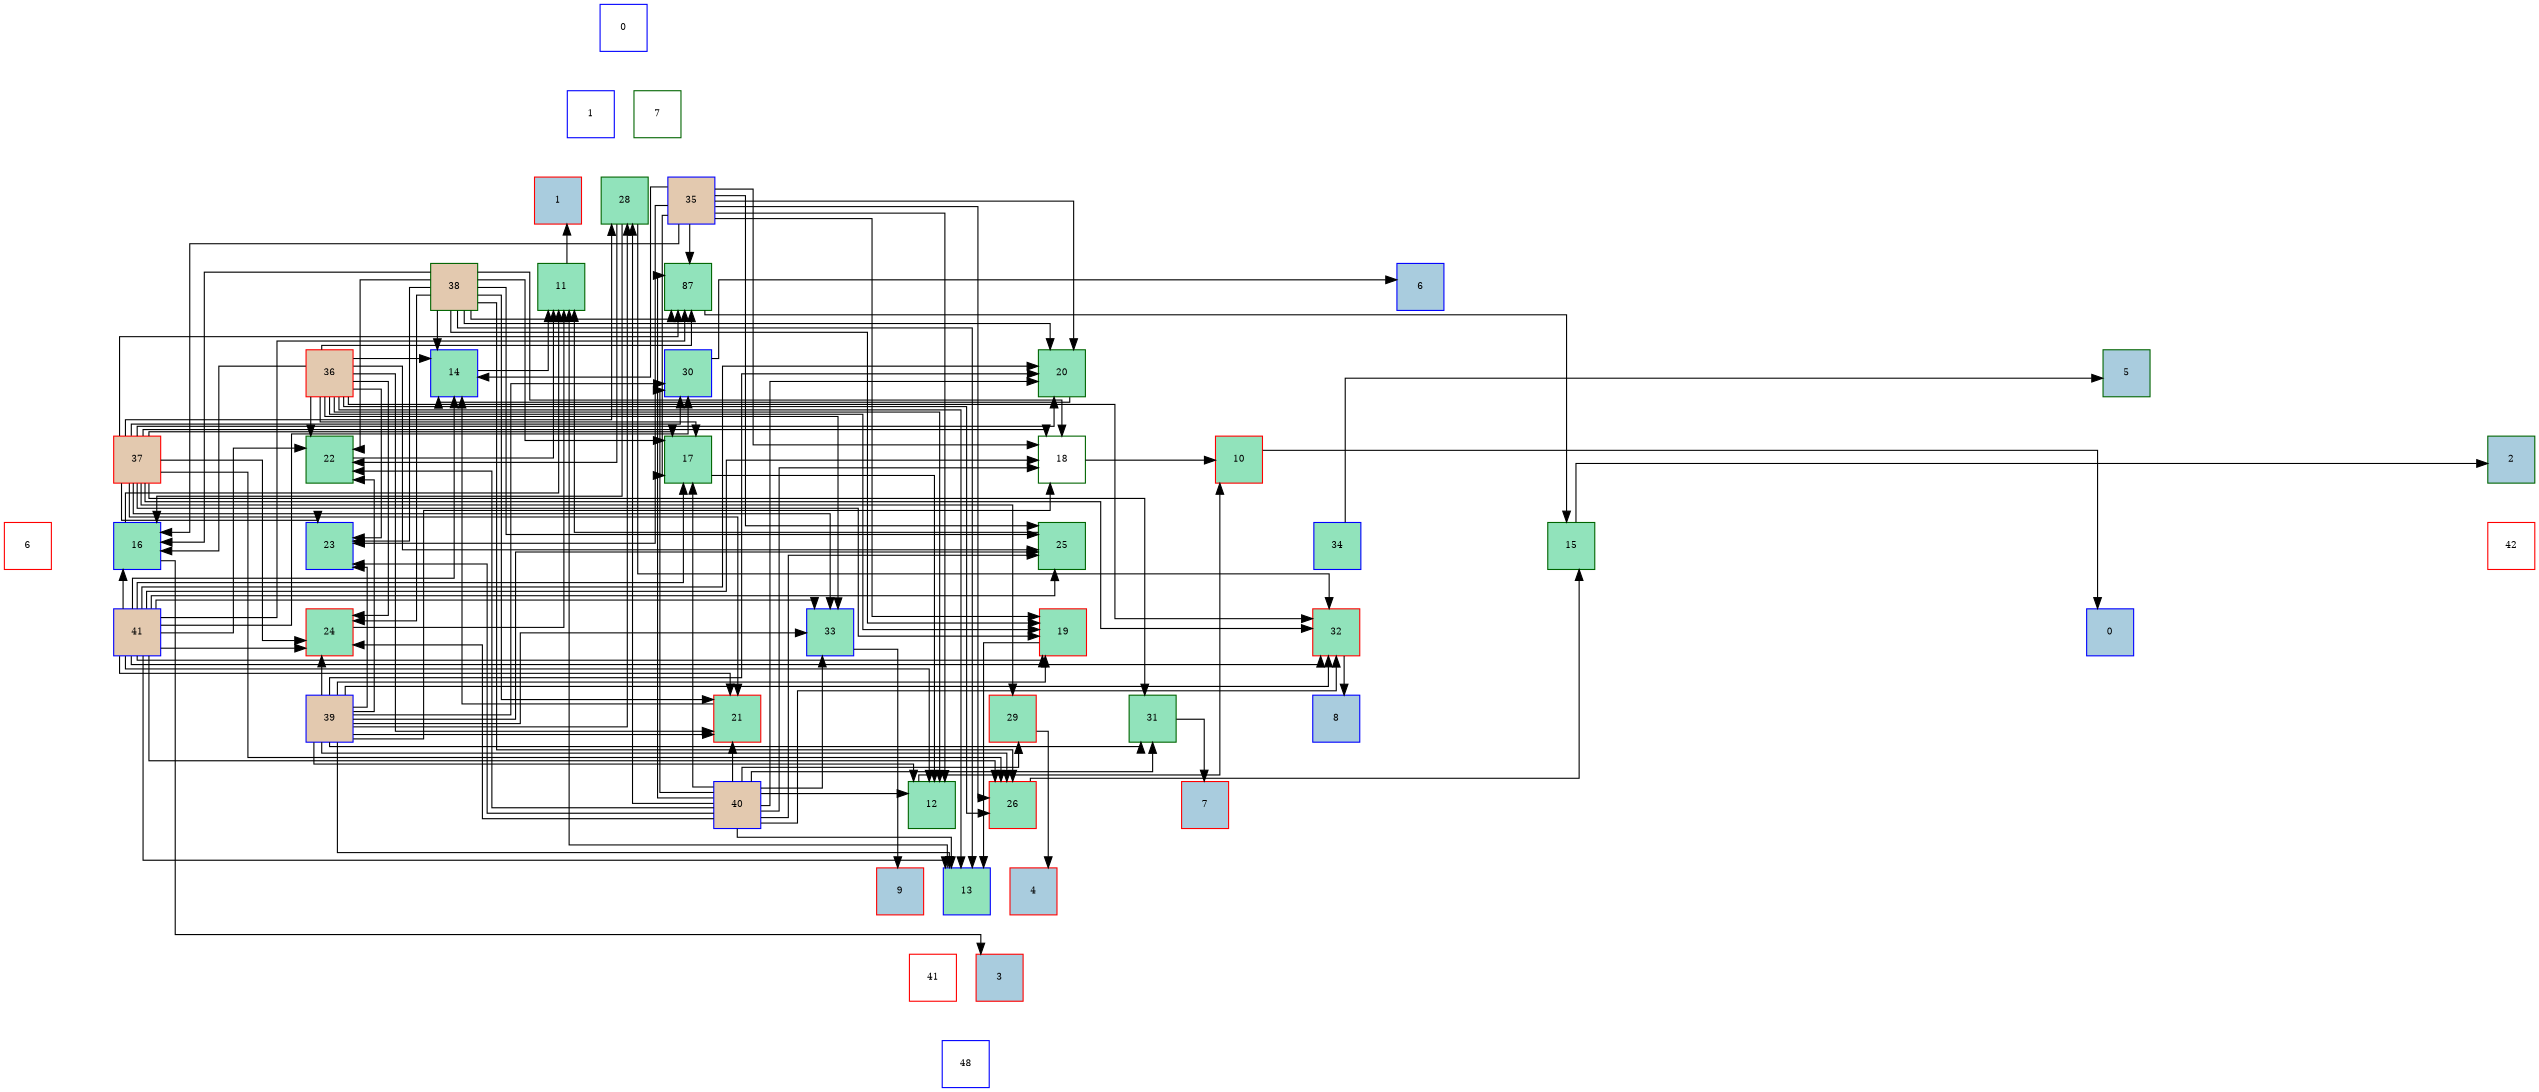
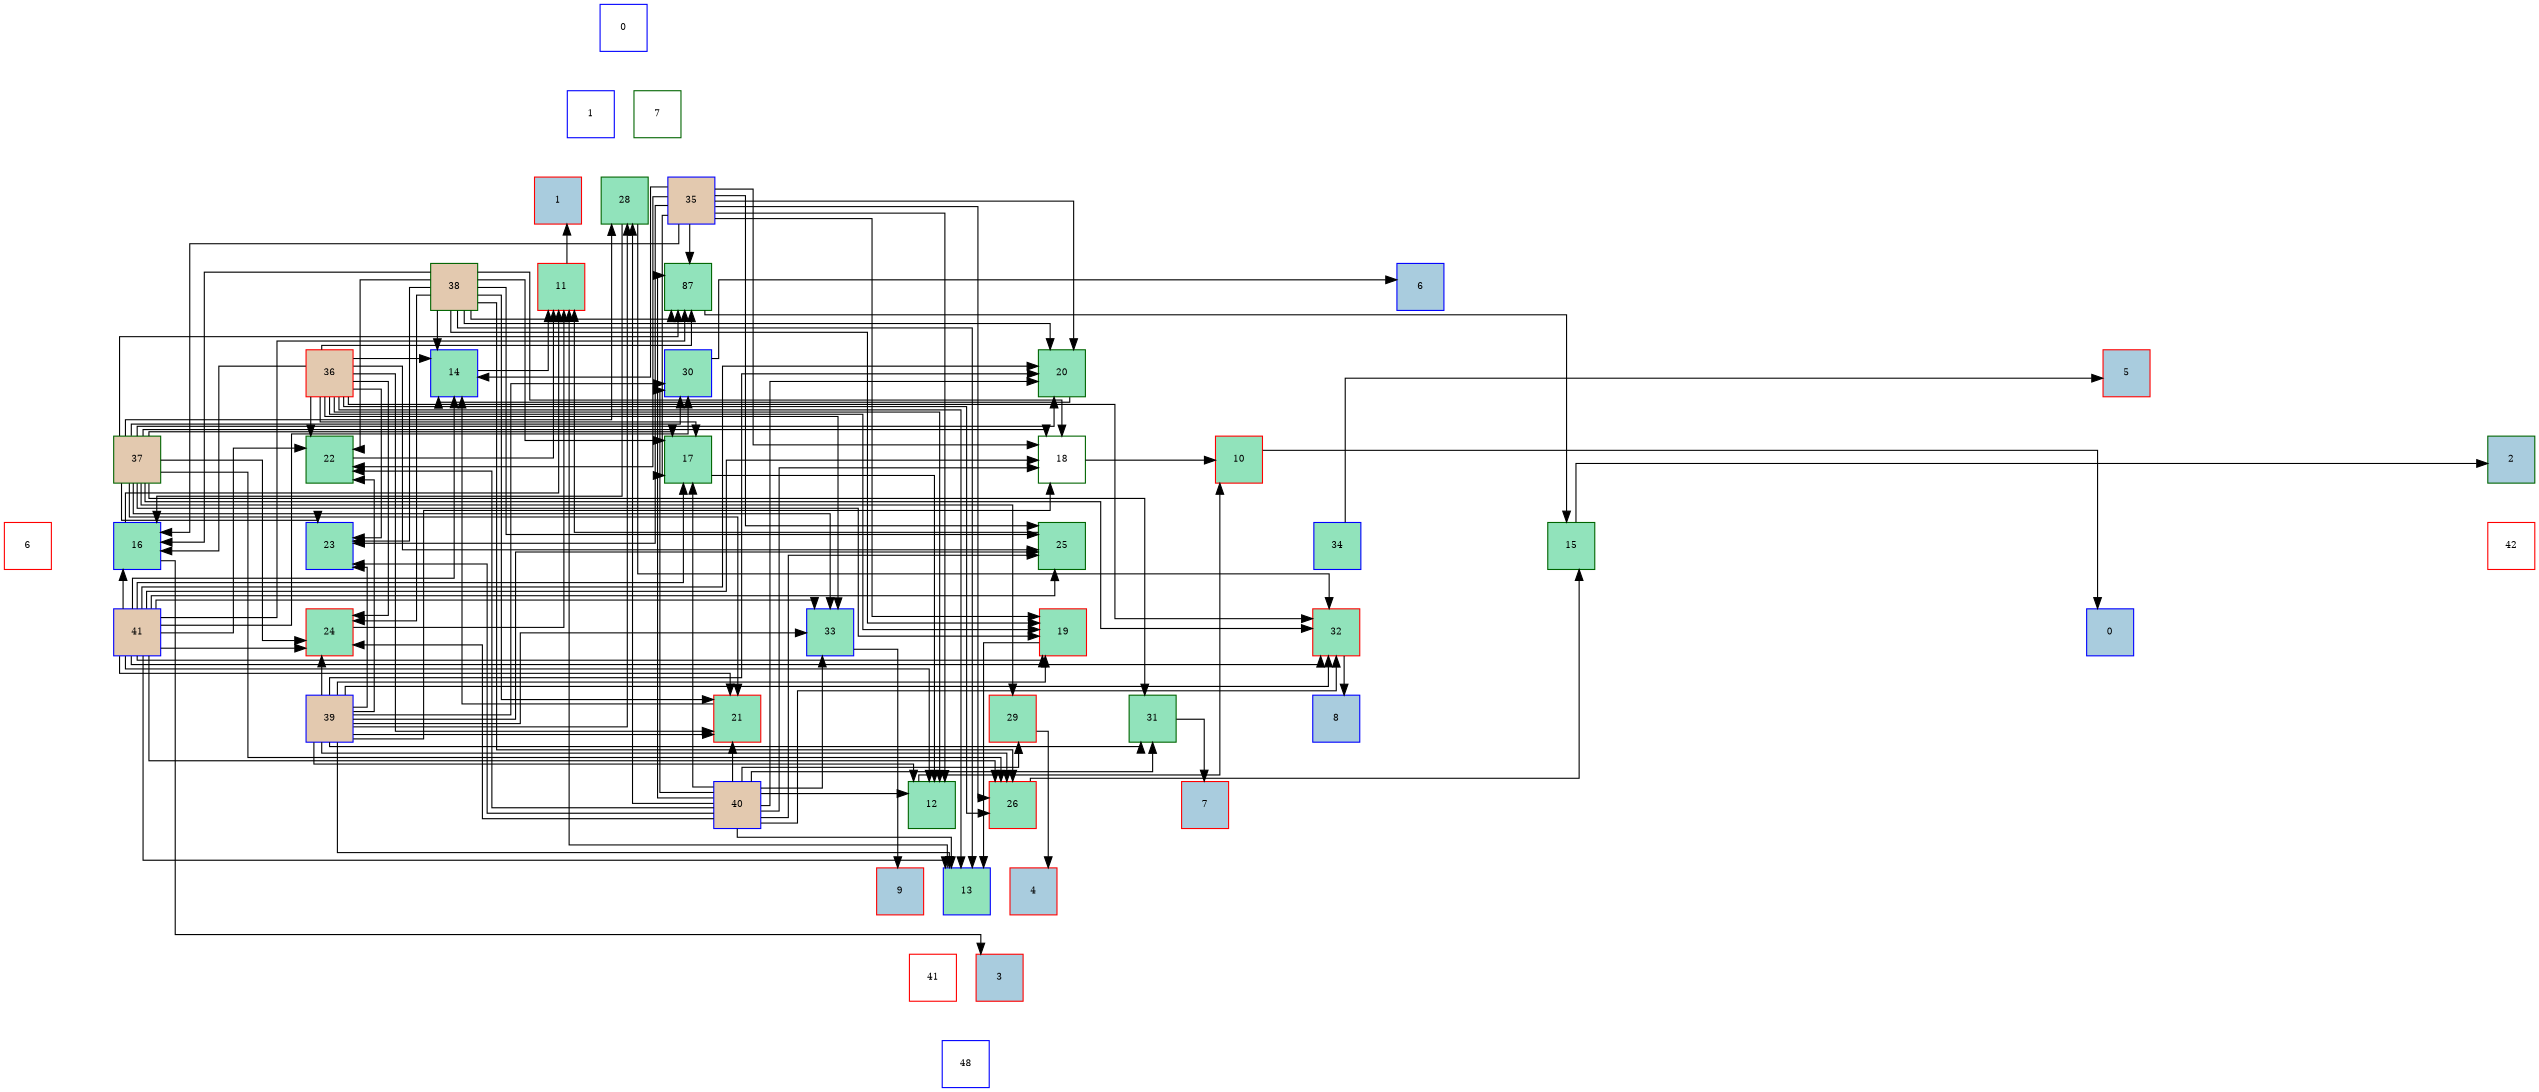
node "11": color darkgreen -> red
node "5": color darkgreen -> red
node "37": color red -> darkgreen
edge "28" -> "22": now "35" -> "22"
